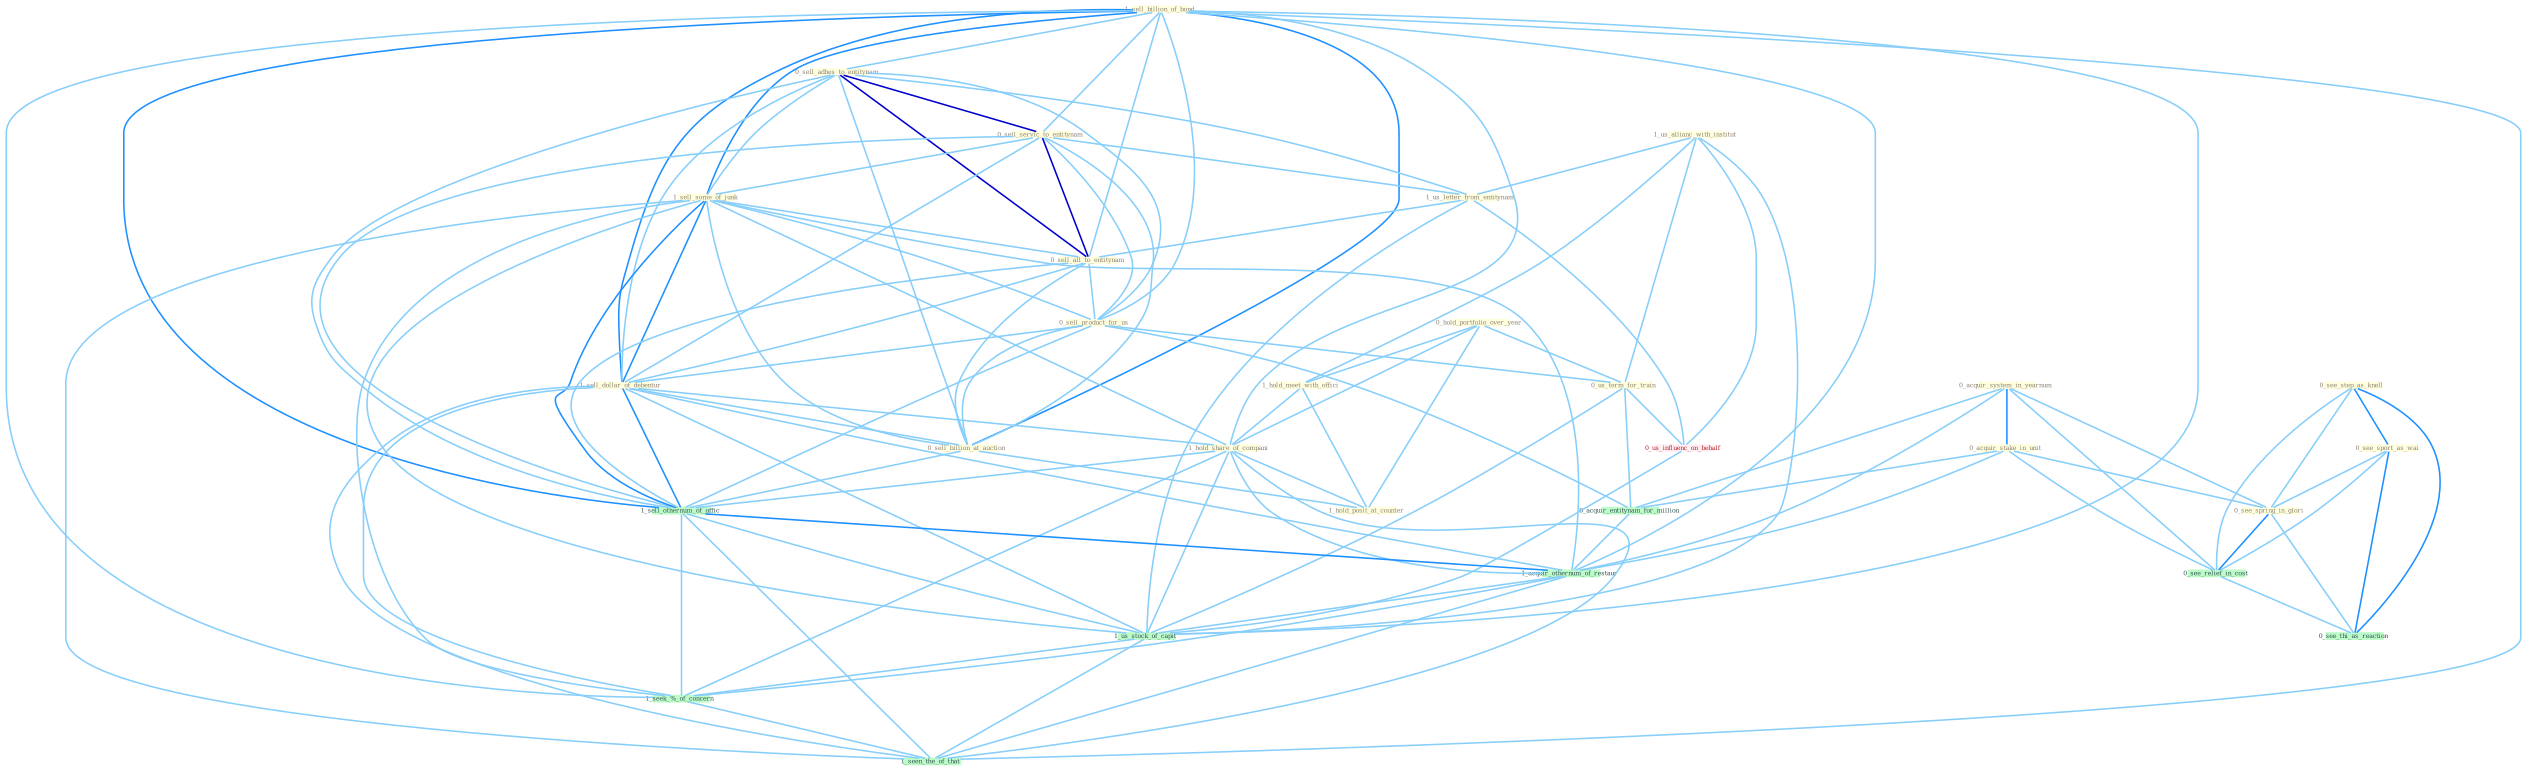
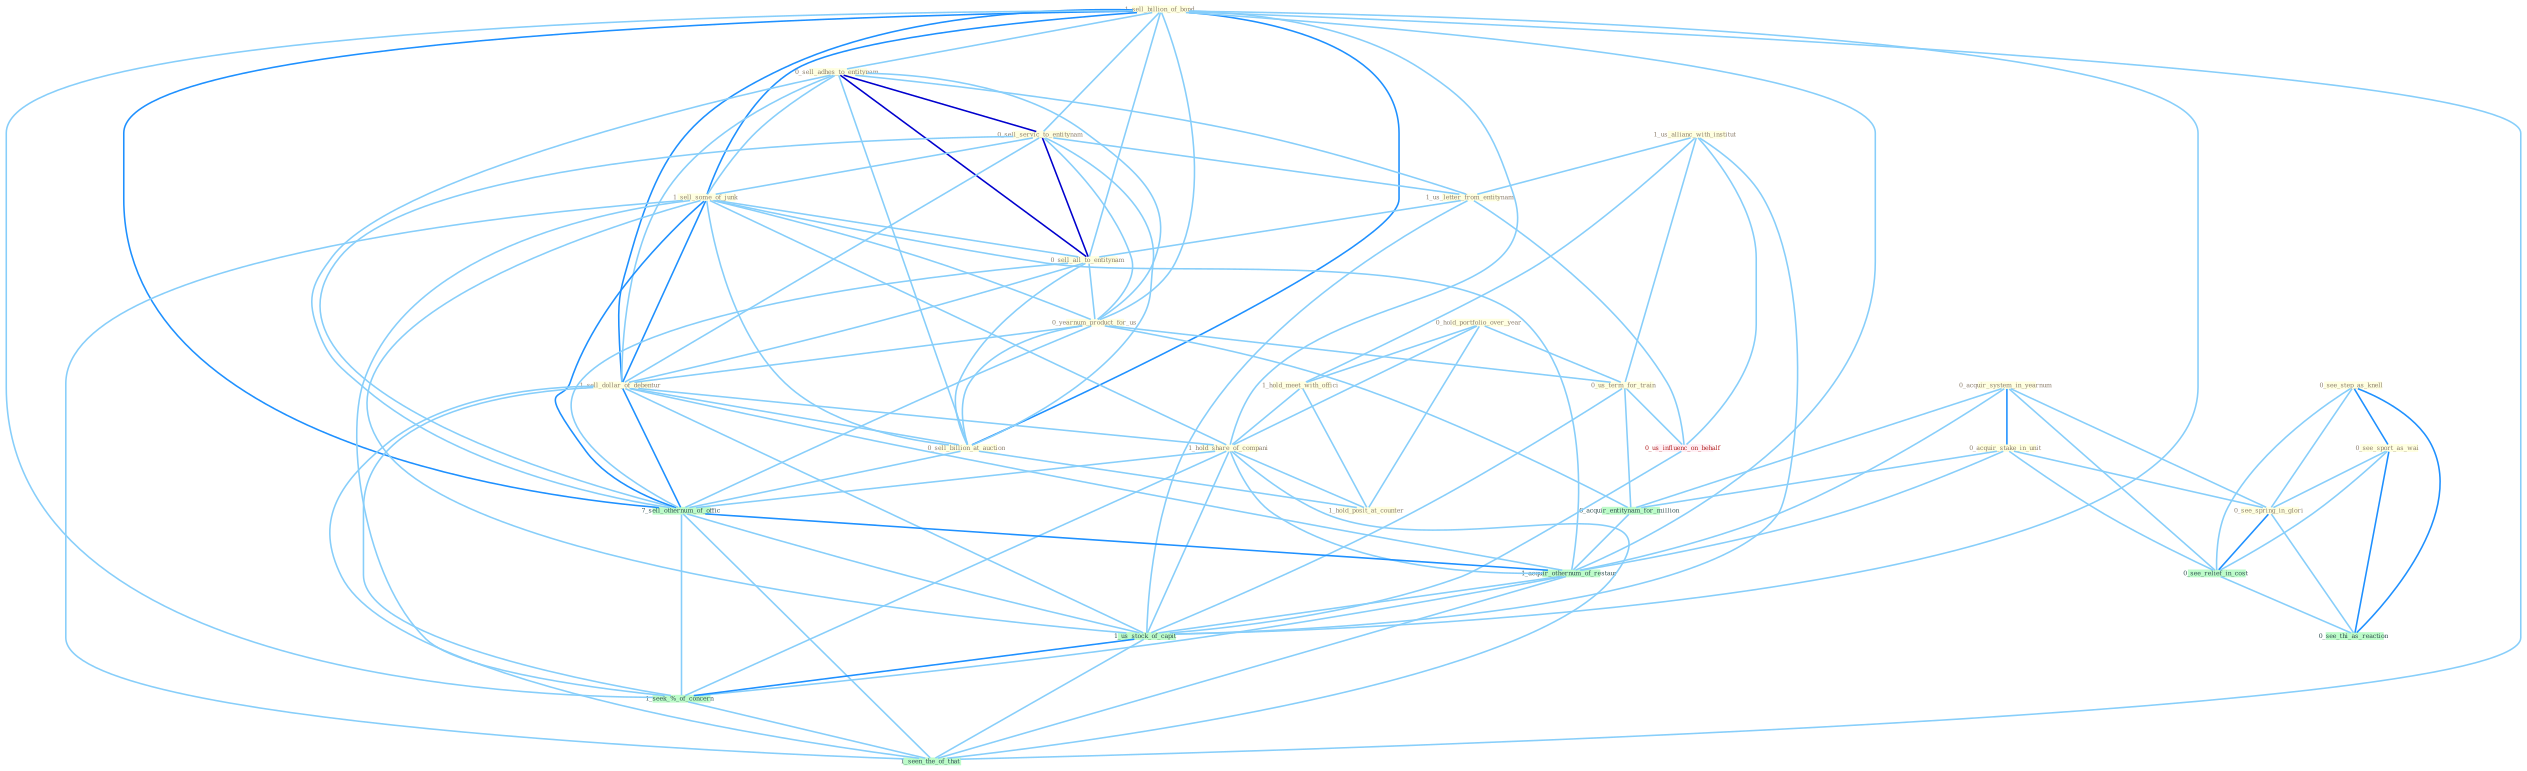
node "0_sell_product_for_us": label "0_sell_product_for_us" -> "0_yearnum_product_for_us"
node "1_sell_othernum_of_offic": label "1_sell_othernum_of_offic" -> "7_sell_othernum_of_offic"
edge "1_us_stock_of_capit" -- "1_seek_%_of_concern": color #87cefa -> #1e90ff
